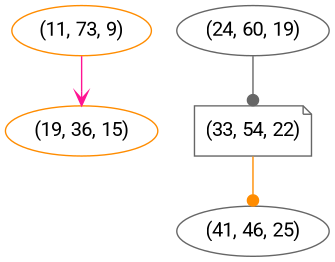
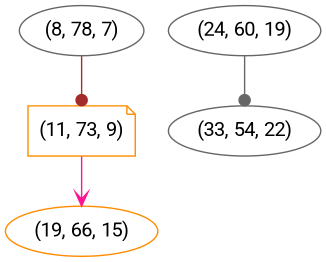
node "(11, 73, 9)": shape ellipse -> note
node "(8, 78, 7)": added
node "(19, 36, 15)": label "(19, 36, 15)" -> "(19, 66, 15)"
node "(33, 54, 22)": shape note -> ellipse
node "(41, 46, 25)": removed
